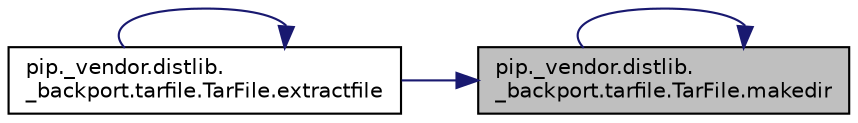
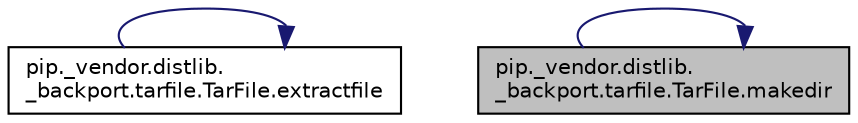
edge "pip._vendor.distlib. _backport.tarfile.TarFile.extractfile" -> "pip._vendor.distlib. _backport.tarfile.TarFile.makedir": removed
